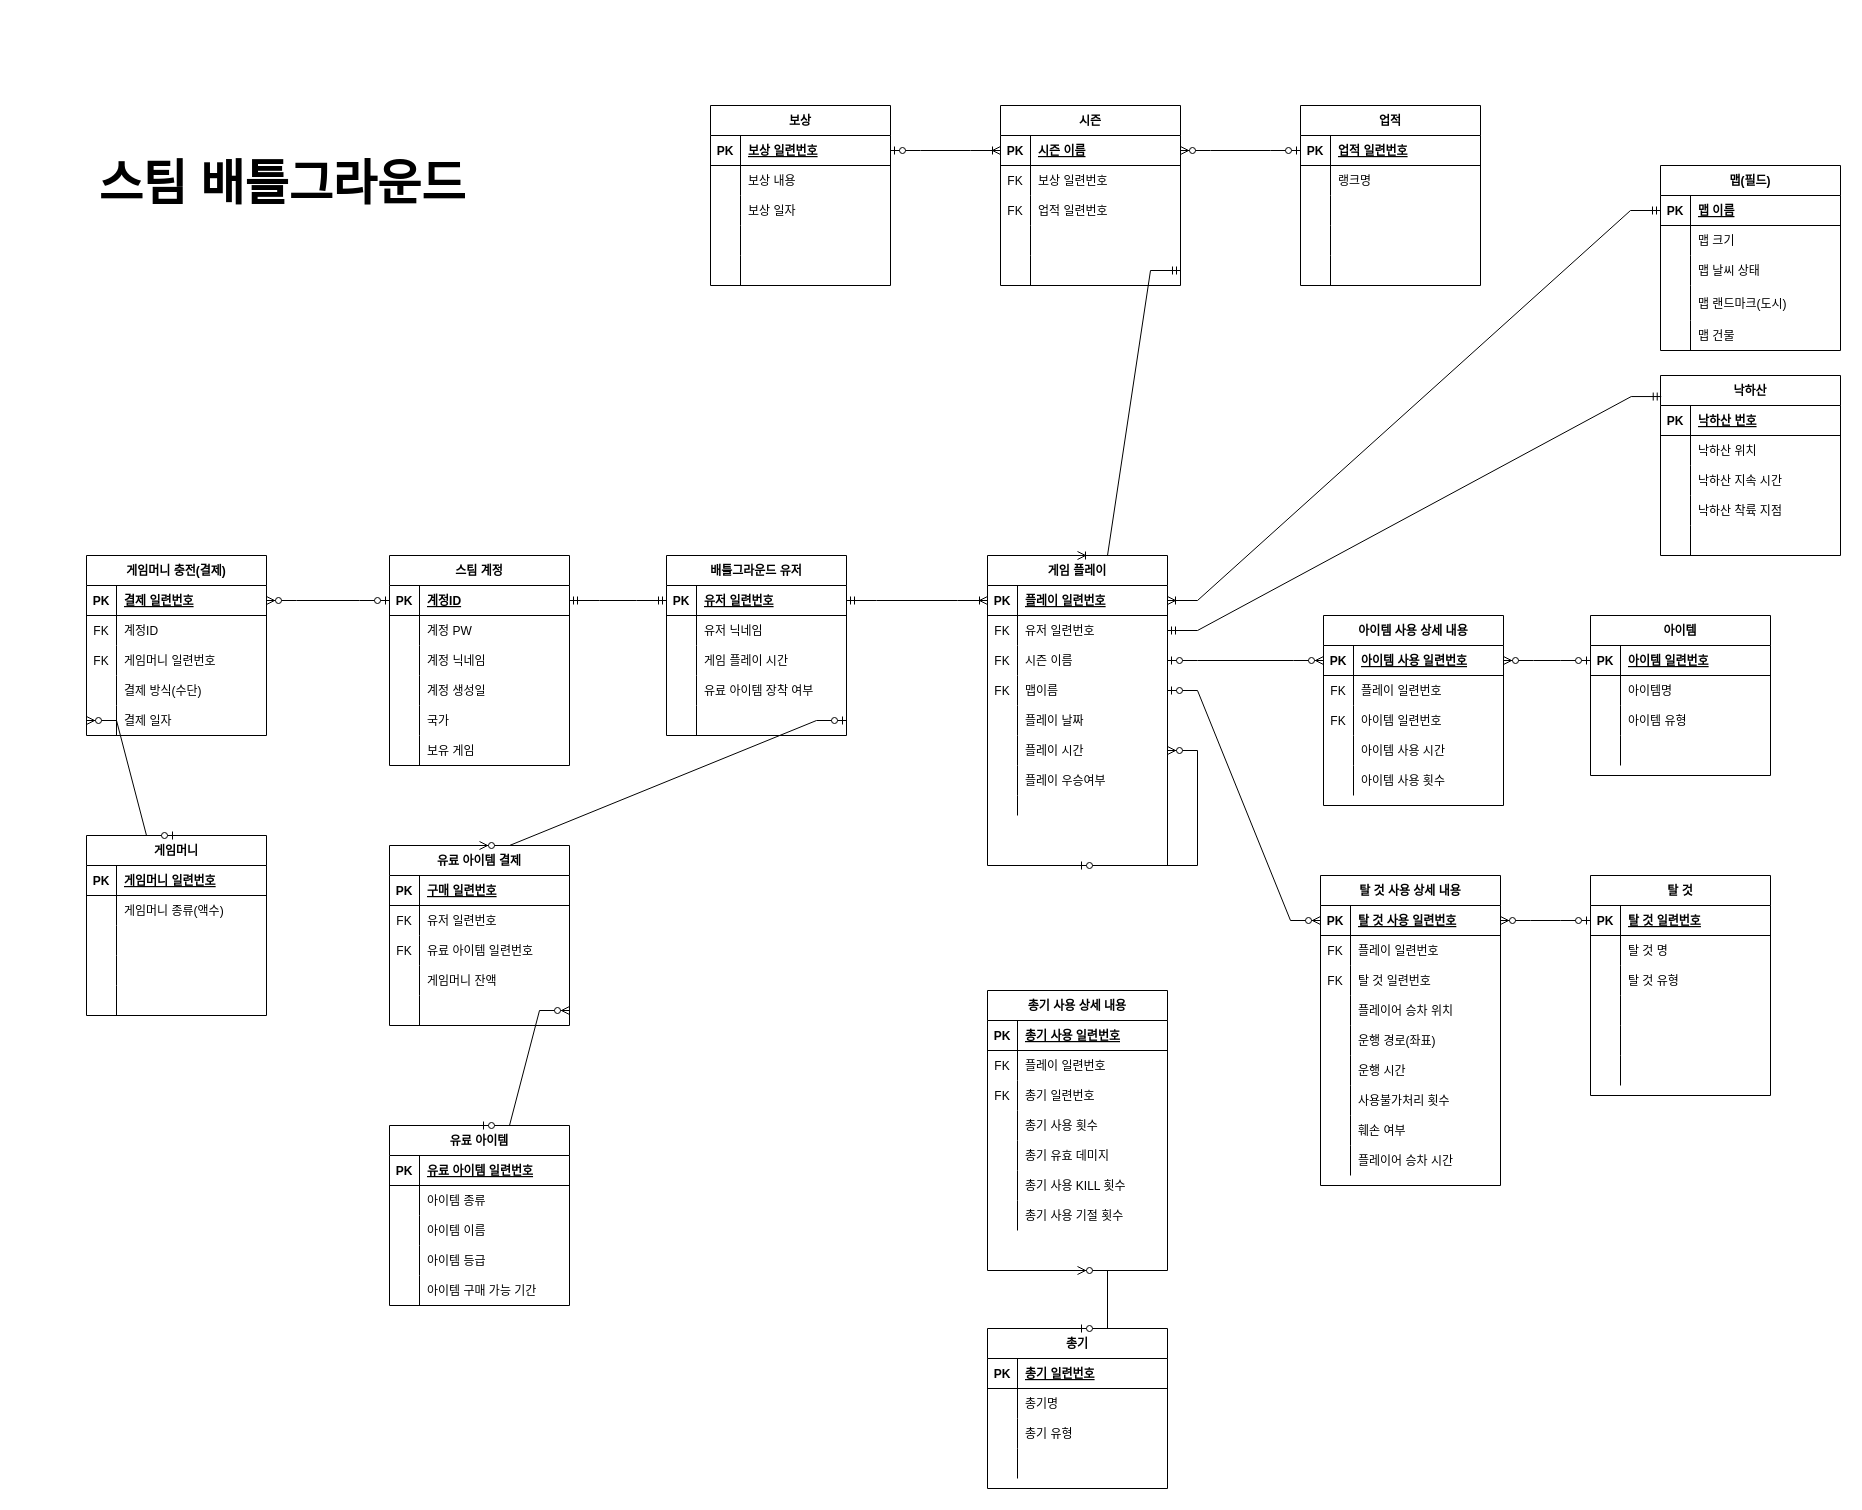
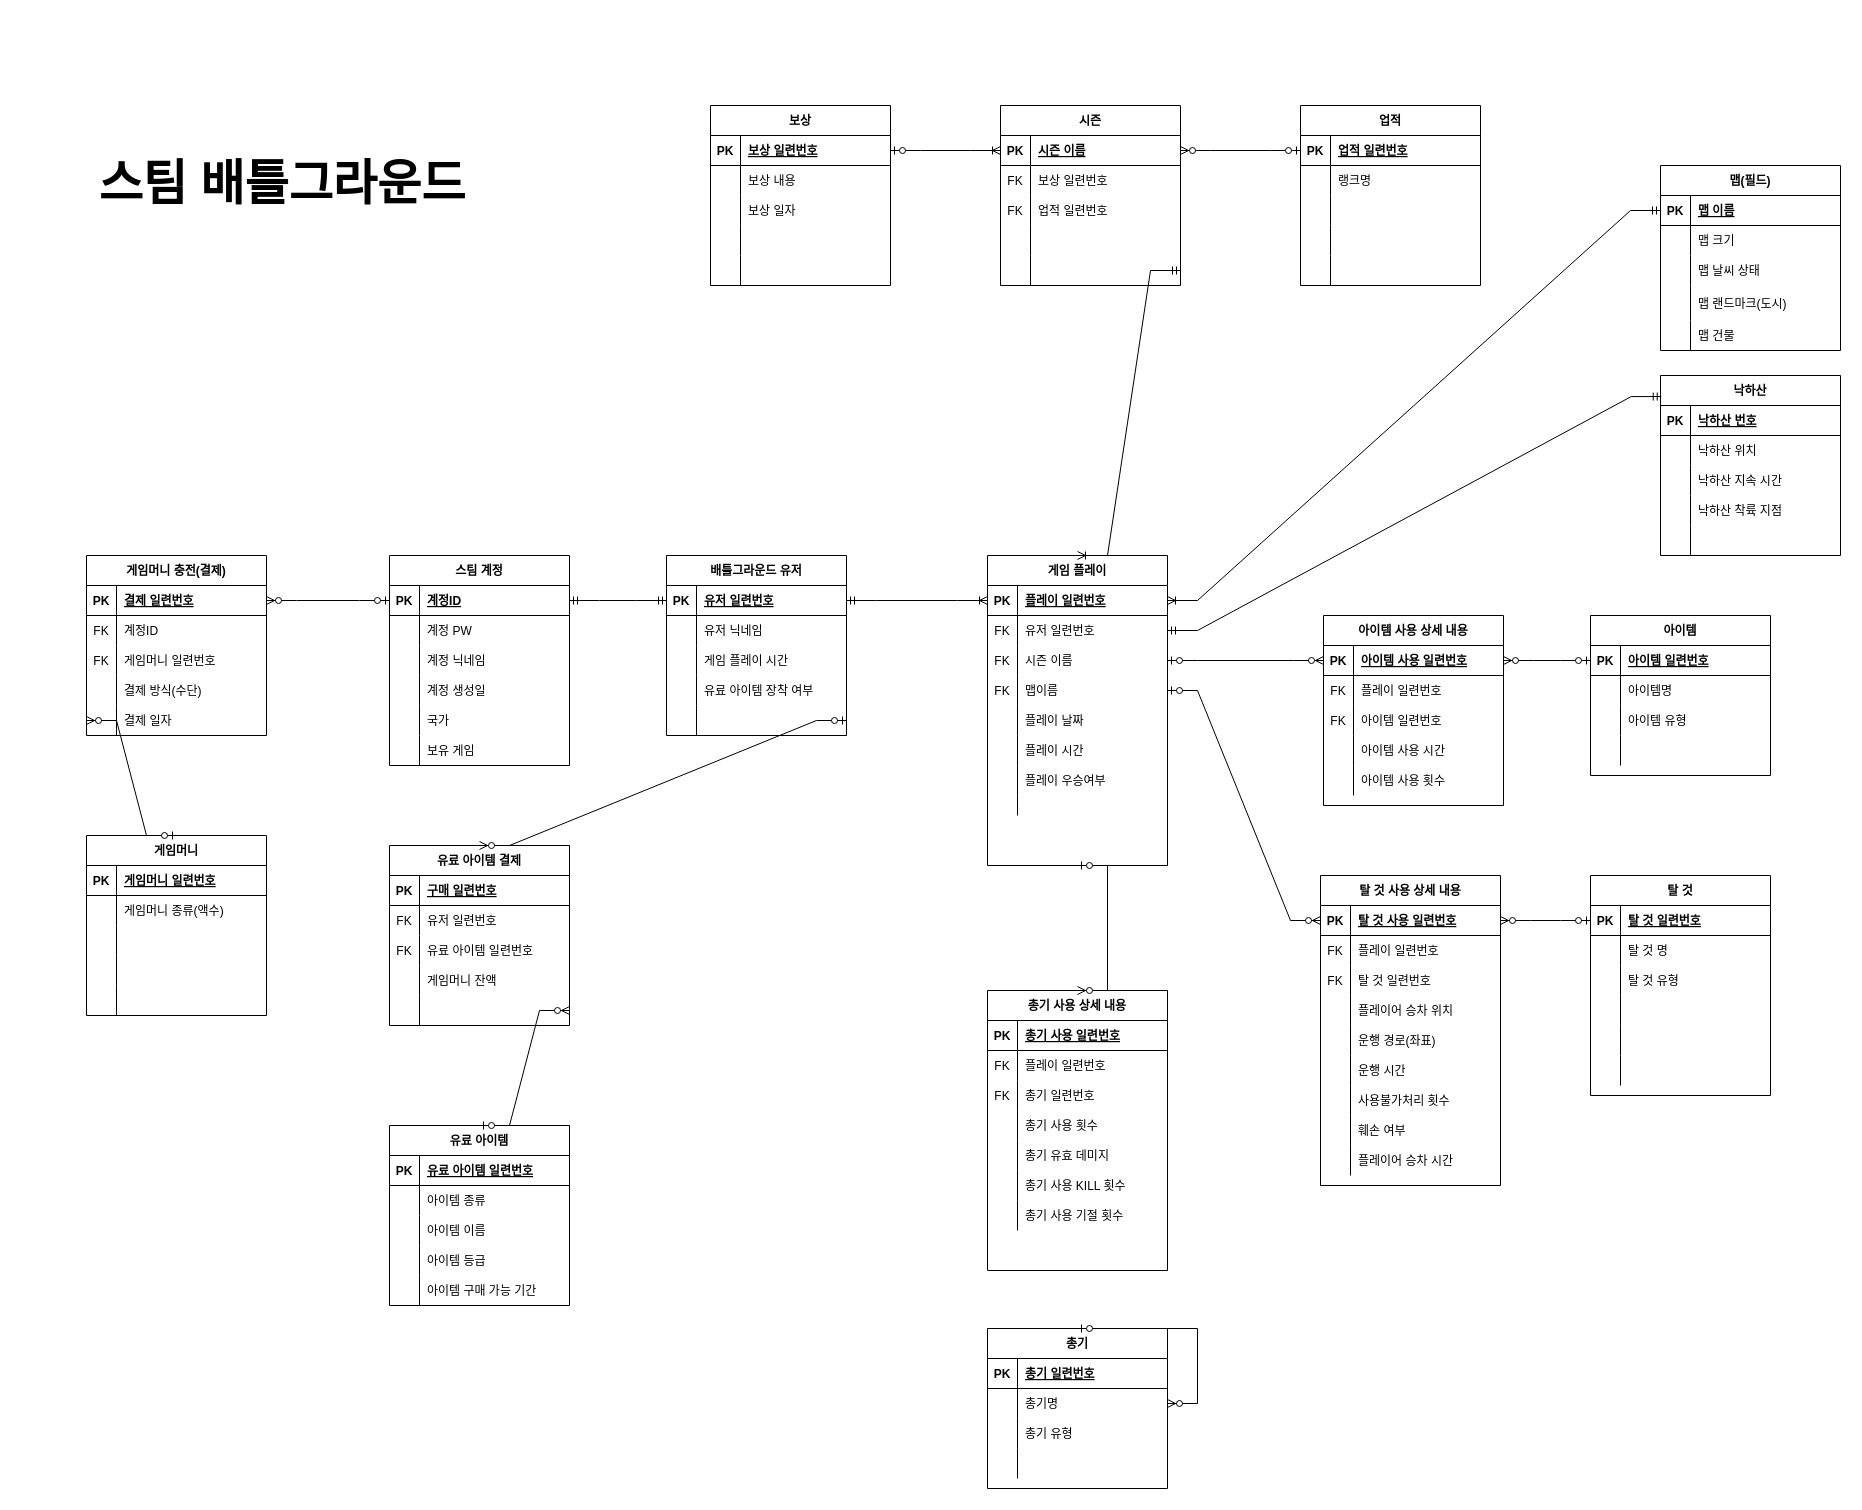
edge "게임 플레이" -- "플레이 시간": now "게임 플레이" -- "총기 사용 상세 내용"
edge "총기 사용 상세 내용" -- "총기": now "총기명" -- "총기"
